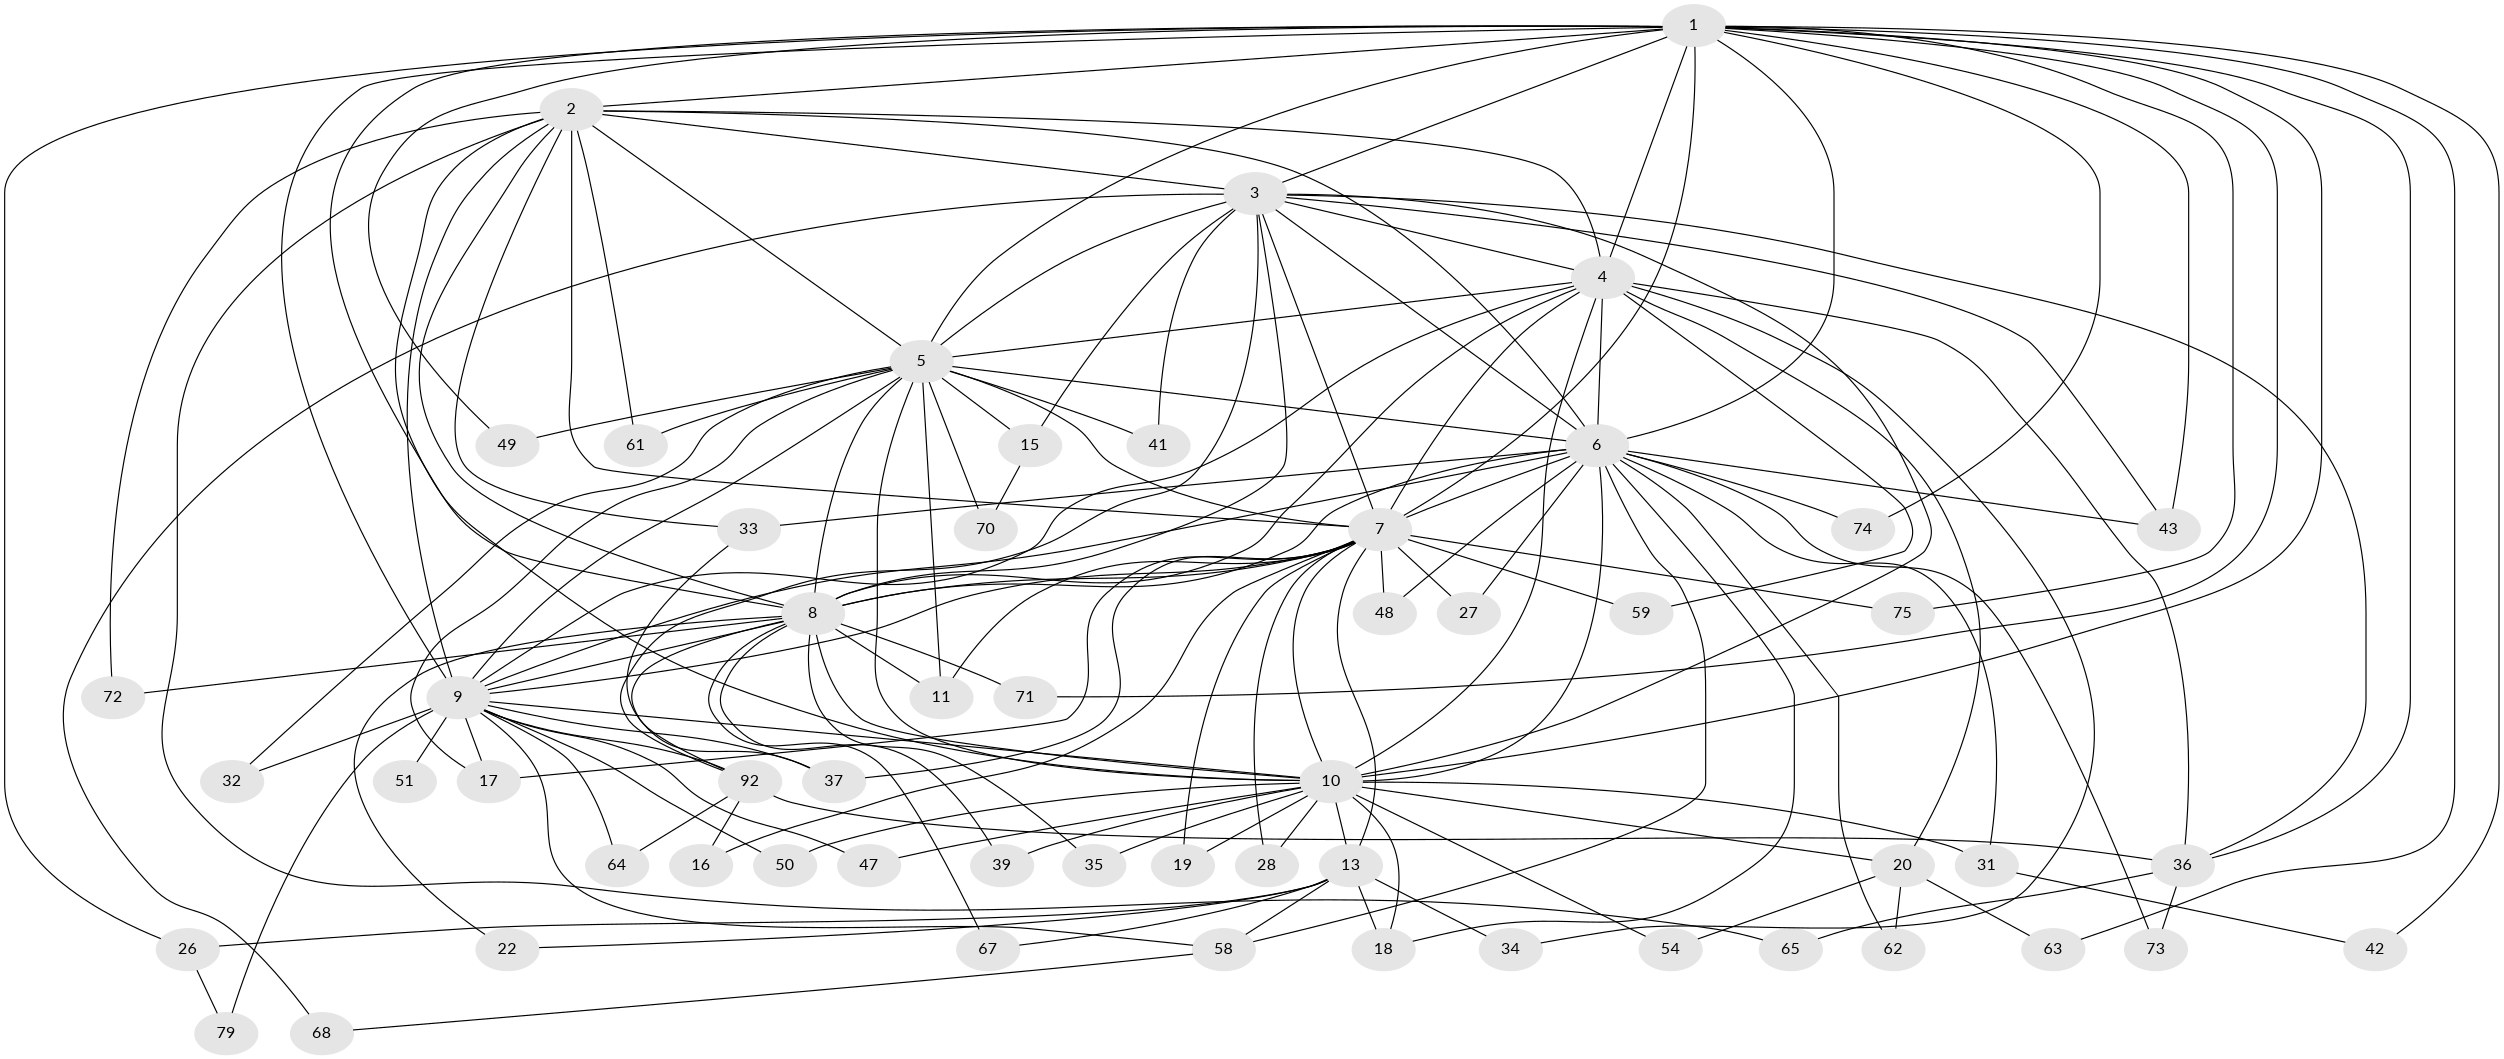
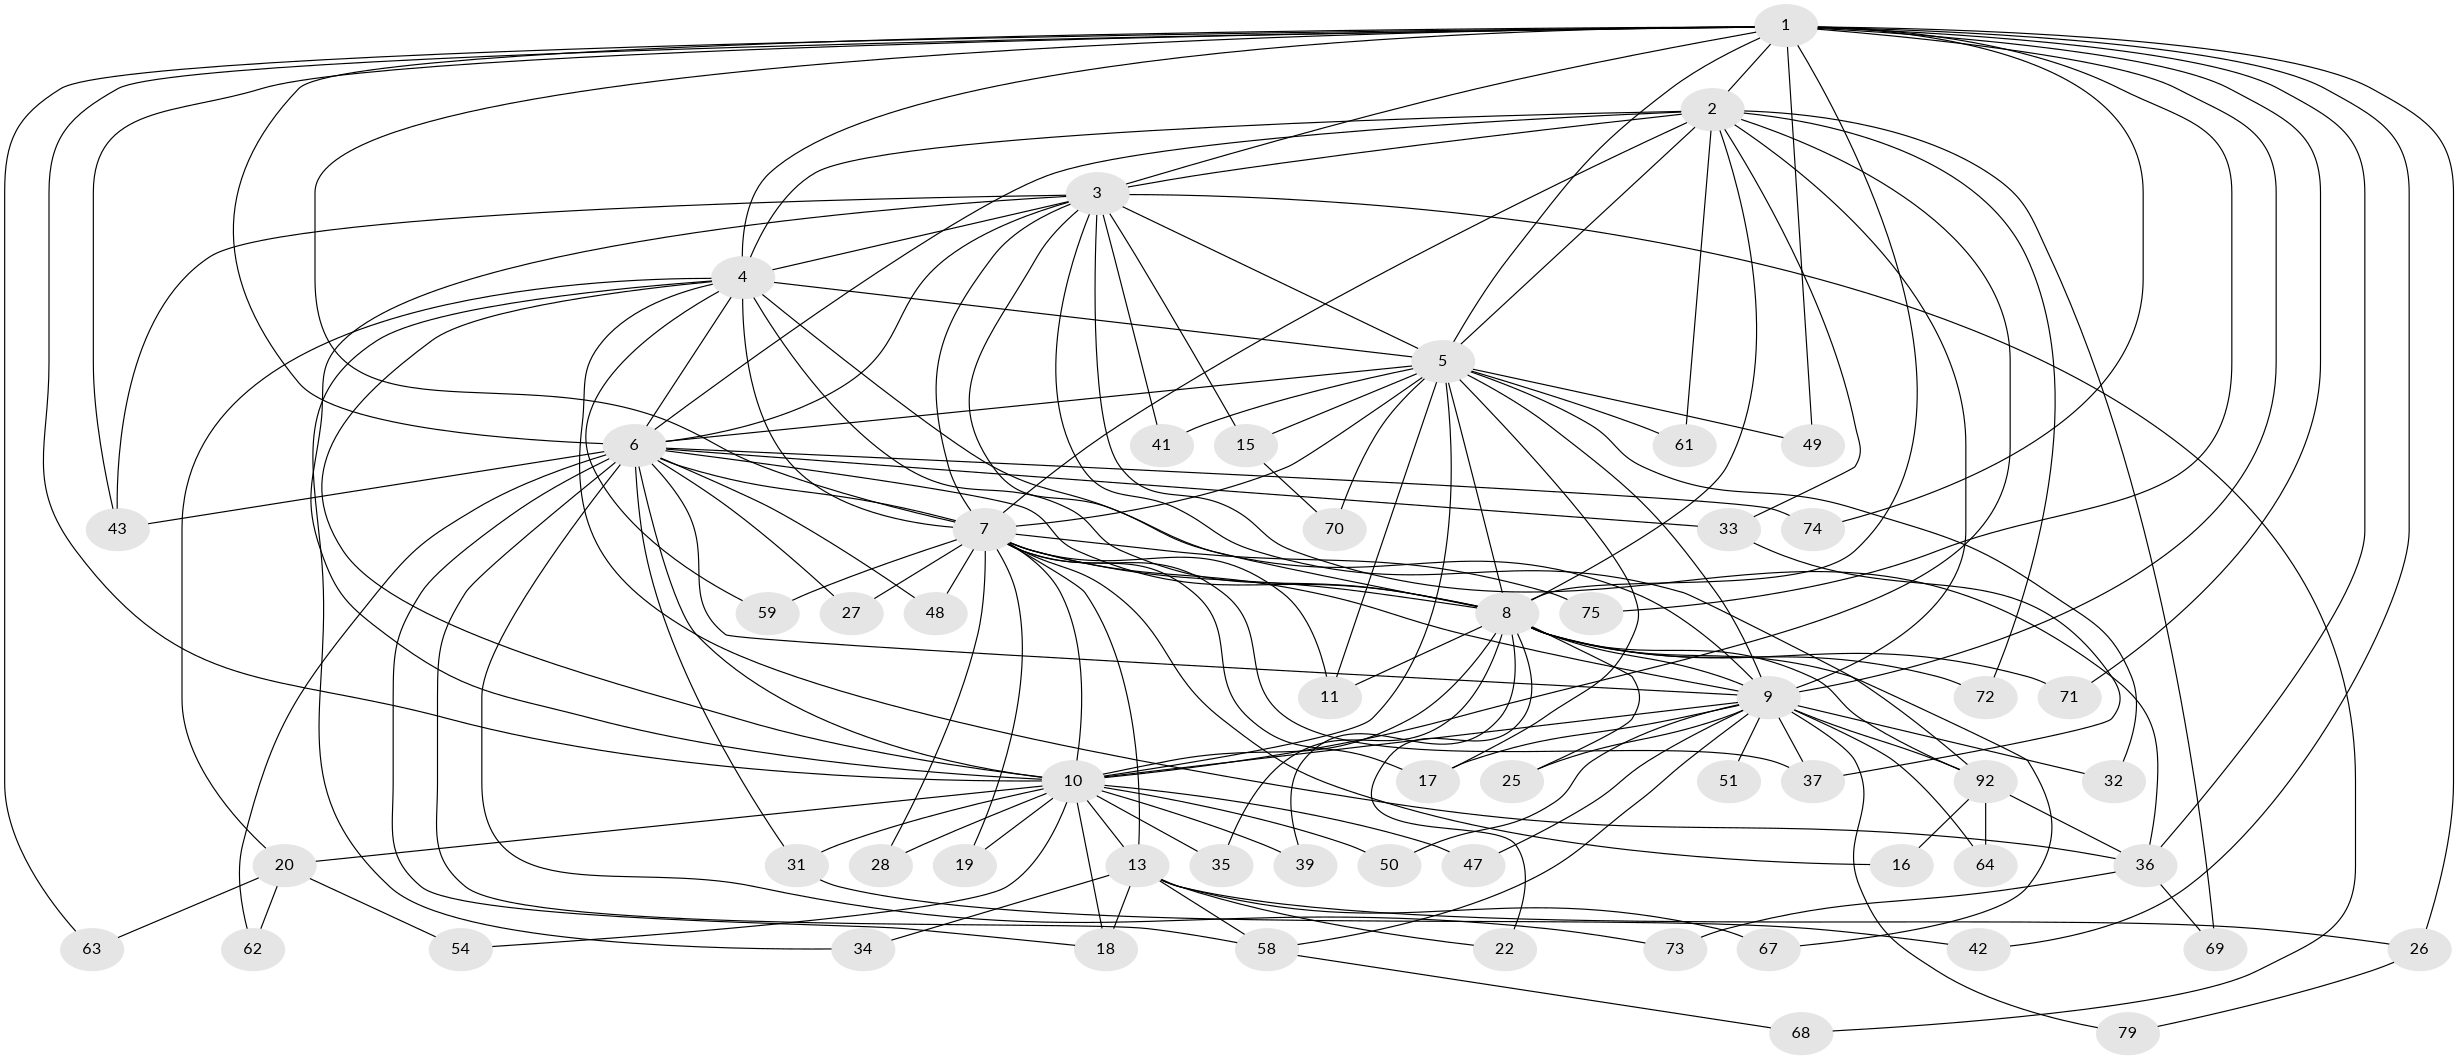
node "25": added
node "65": label "65" -> "69"
